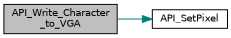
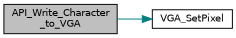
node "API_SetPixel": label "API_SetPixel" -> "VGA_SetPixel"
